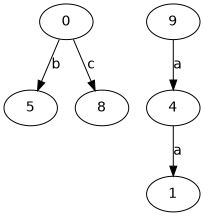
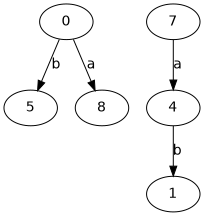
node "9": label "9" -> "7"
edge "0" -> "8": label "c" -> "a"
edge "4" -> "1": label "a" -> "b"
